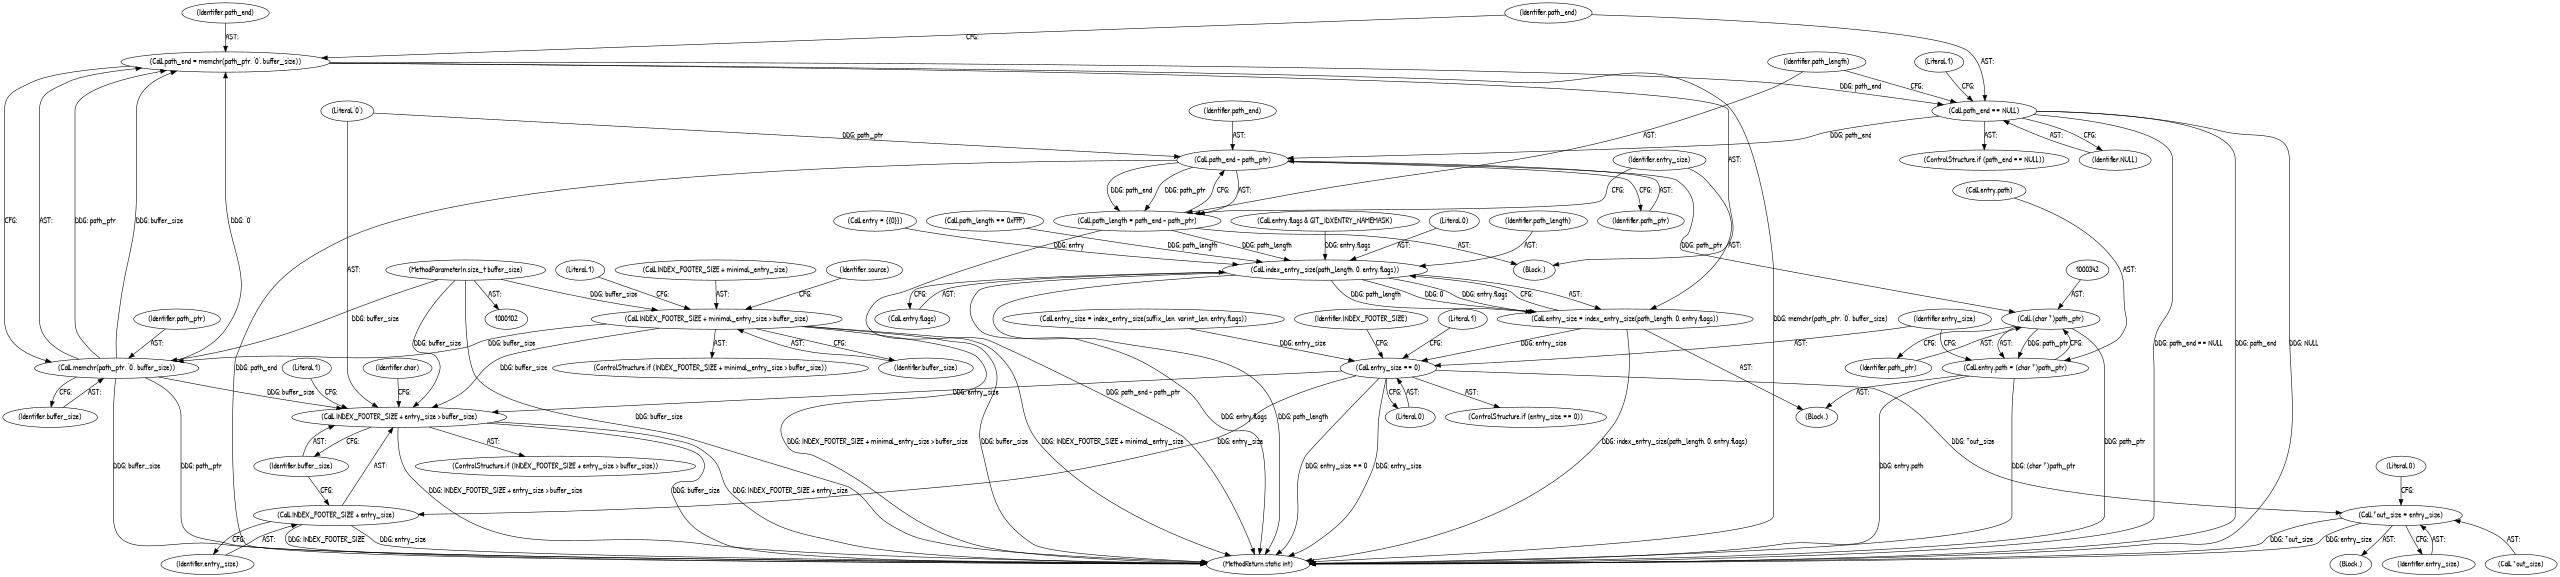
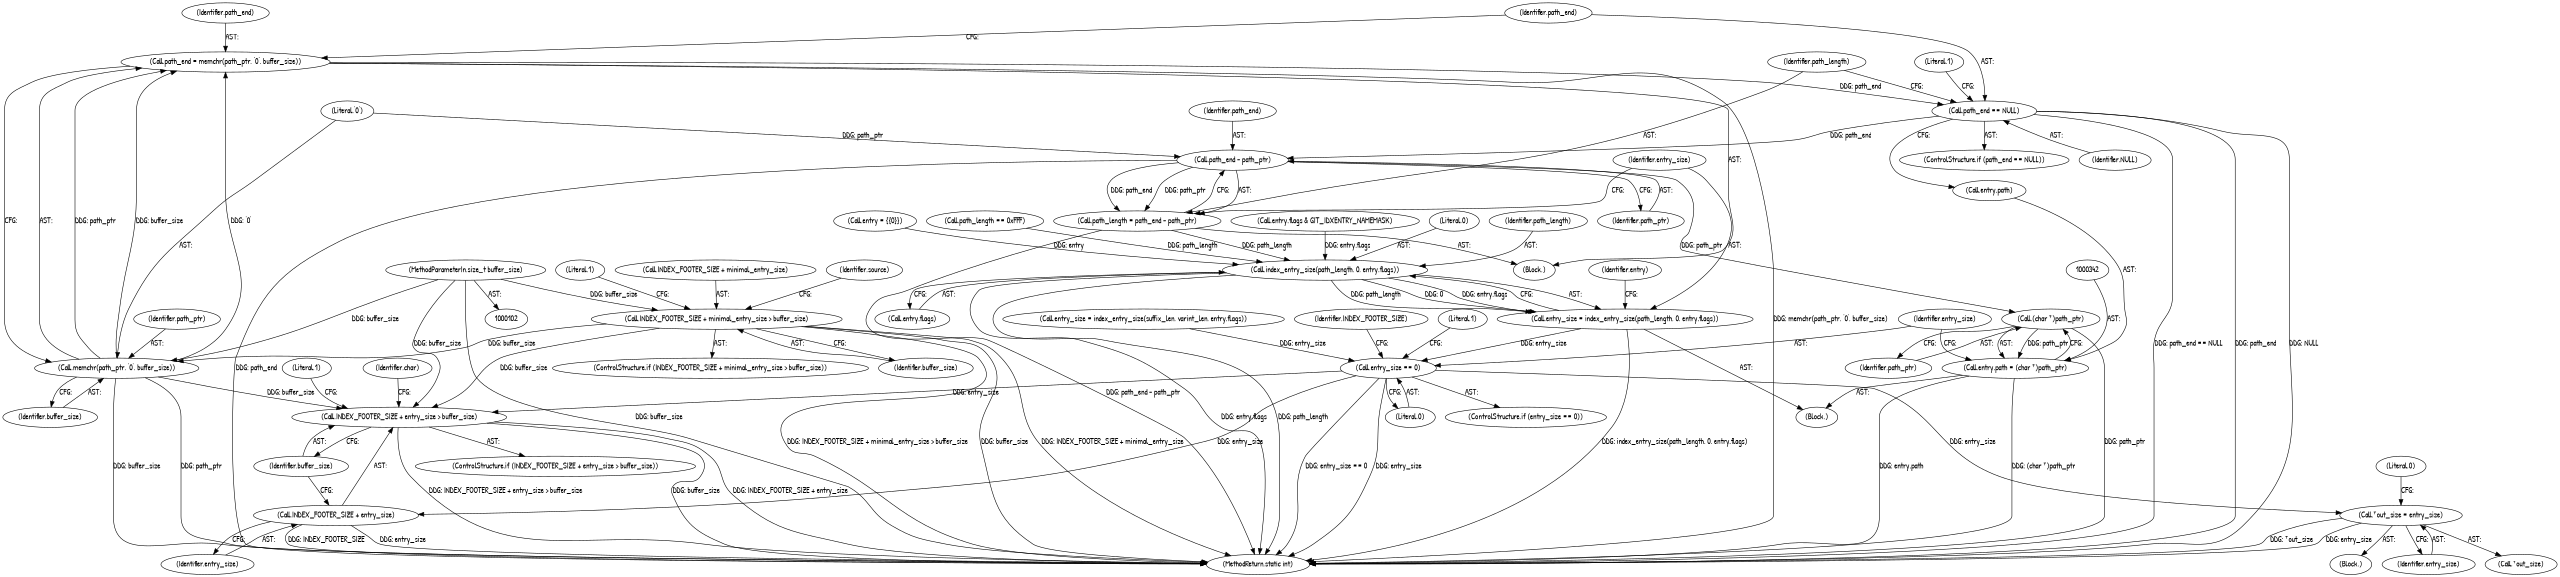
edge "(Call,path_end == NULL)" -> "(Identifier,NULL)": now "(Call,path_end == NULL)" -> "(Call,entry.path)"
edge "(Literal,'0')" -> "(Call,INDEX_FOOTER_SIZE + entry_size > buffer_size)": now "(Literal,'0')" -> "(Call,memchr(path_ptr, '0', buffer_size))"
node "(Identifier,entry)": added
edge "1000342" -> "(Call,(char *)path_ptr)": now "1000342" -> "(Call,entry.path = (char *)path_ptr)"
edge "(Call,entry_size == 0)" -> "(Call,*out_size = entry_size)": label "DDG: *out_size" -> "DDG: entry_size"
edge "(Call,*out_size)" -> "(Call,*out_size = entry_size)": reversed
